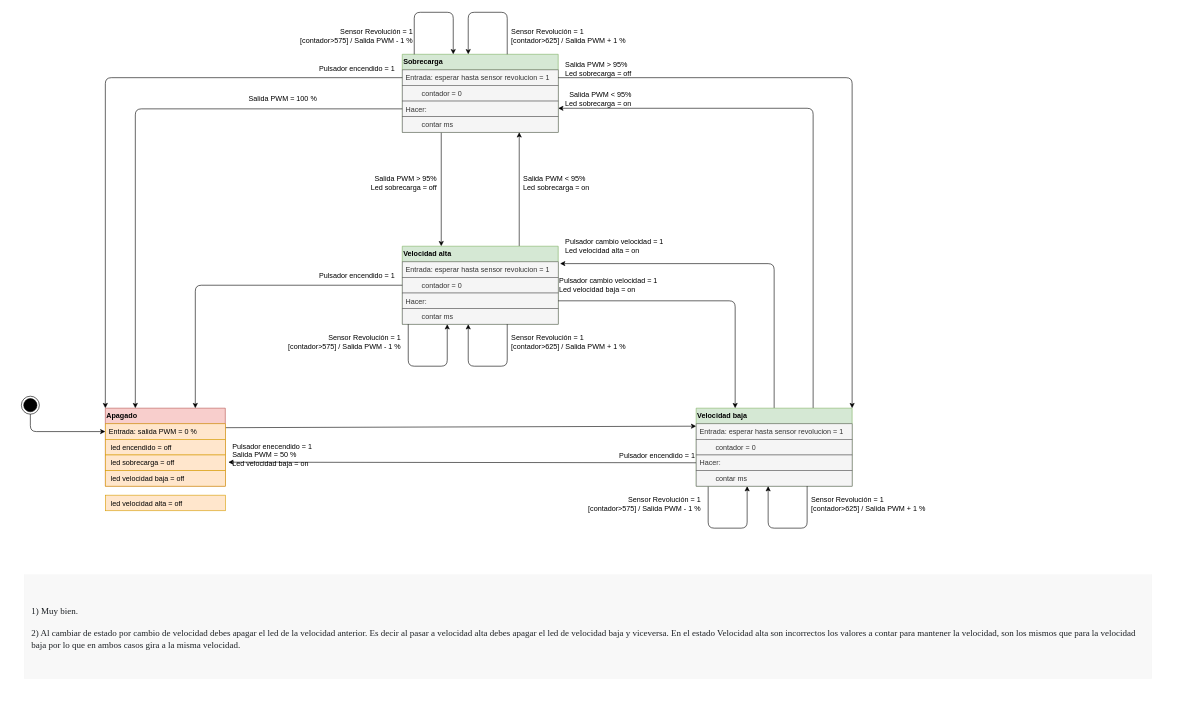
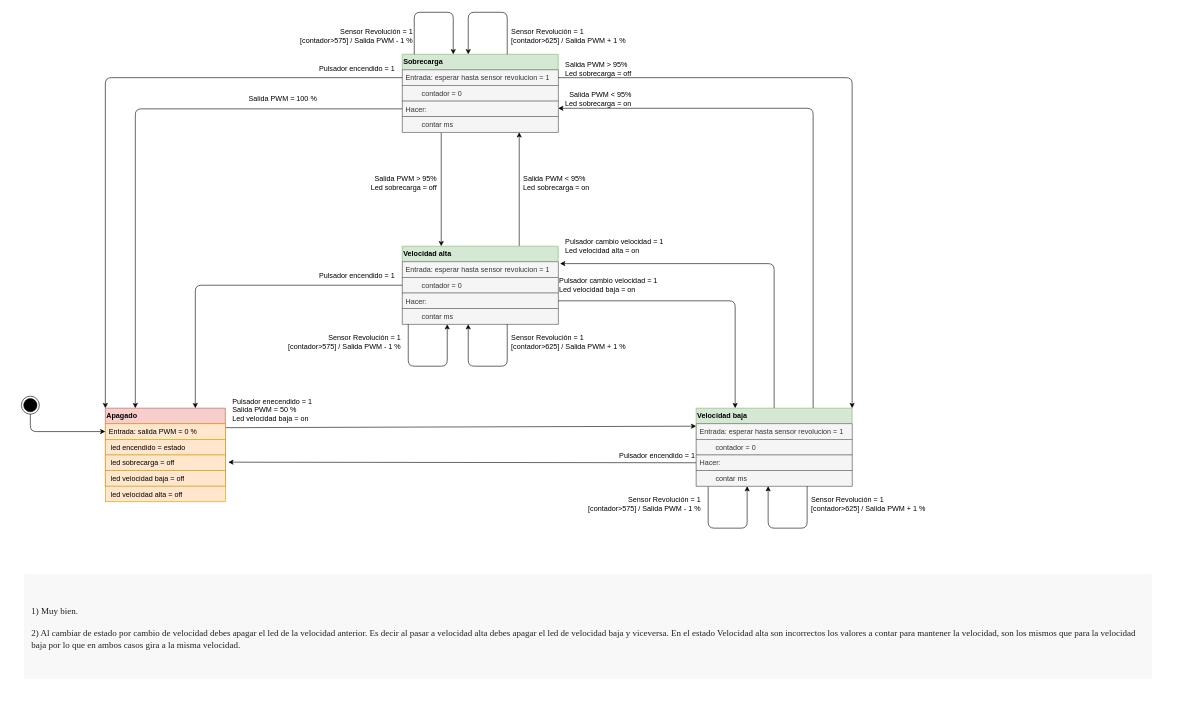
node "led encendido = off": label "led encendido = off" -> "led encendido = estado"
node "Pulsador enecendido = 1 Salida PWM = 50 % Led velocidad baja = on": moved (279, 455) -> (279, 410)
node "led velocidad alta = off": moved (165, 503) -> (165, 494)
